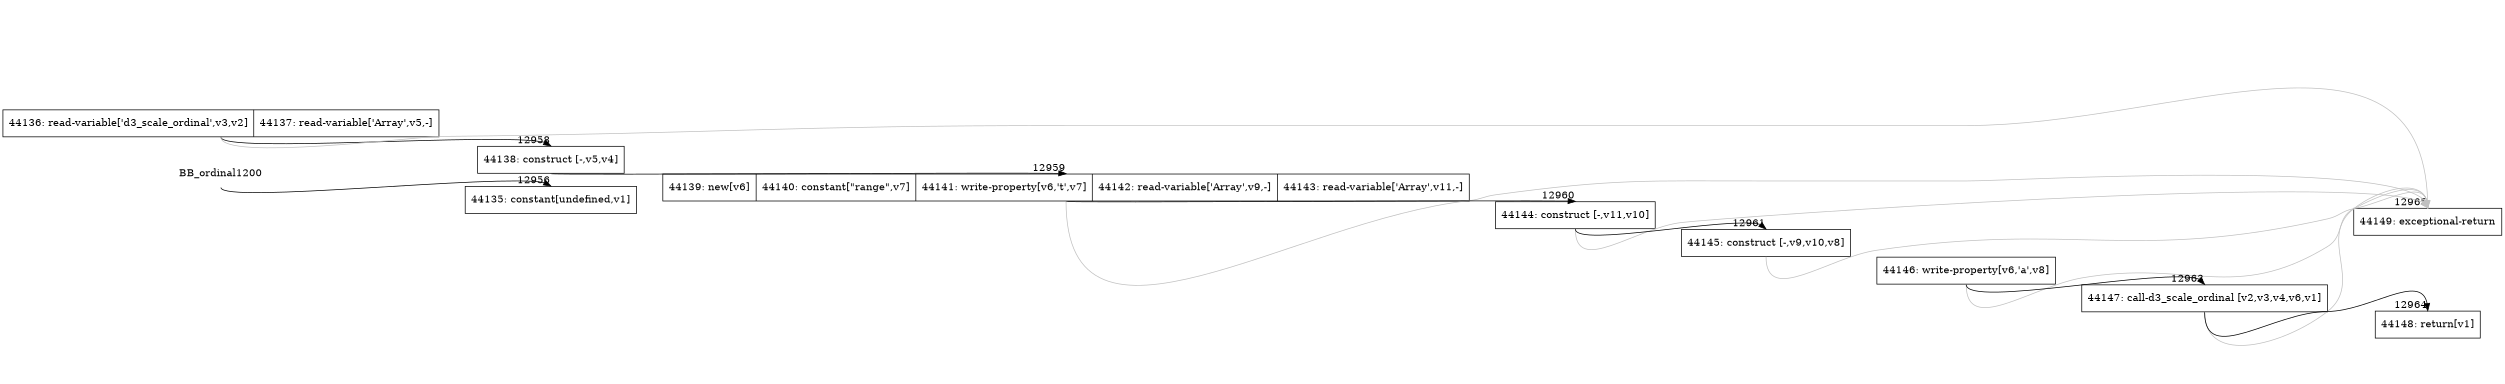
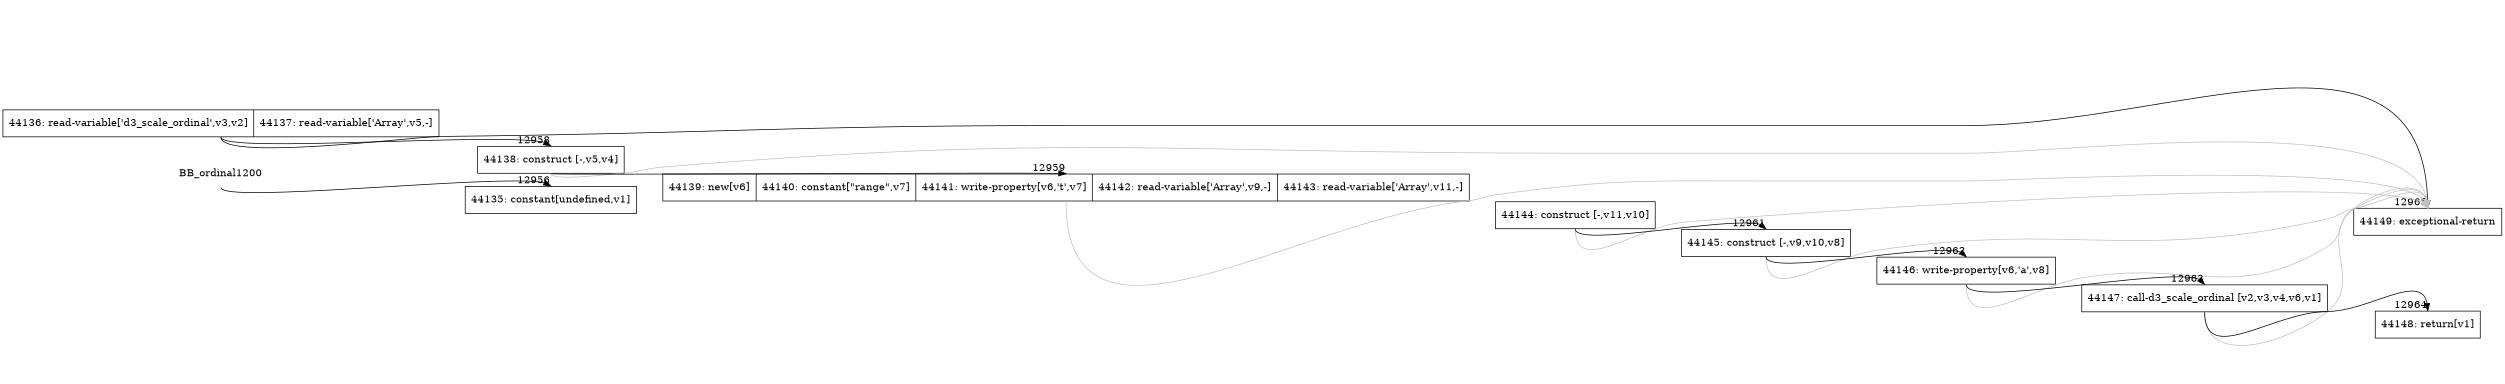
edge "44136: read-variable['d3_scale_ordinal',v3,v2]" -> "44149: exceptional-return": color gray -> black
edge "44138: construct [-,v5,v4]" -> "44149: exceptional-return": added
edge "44139: new[v6]" -> "44144: construct [-,v11,v10]": removed
edge "44145: construct [-,v9,v10,v8]" -> "44146: write-property[v6,'a',v8]": added
